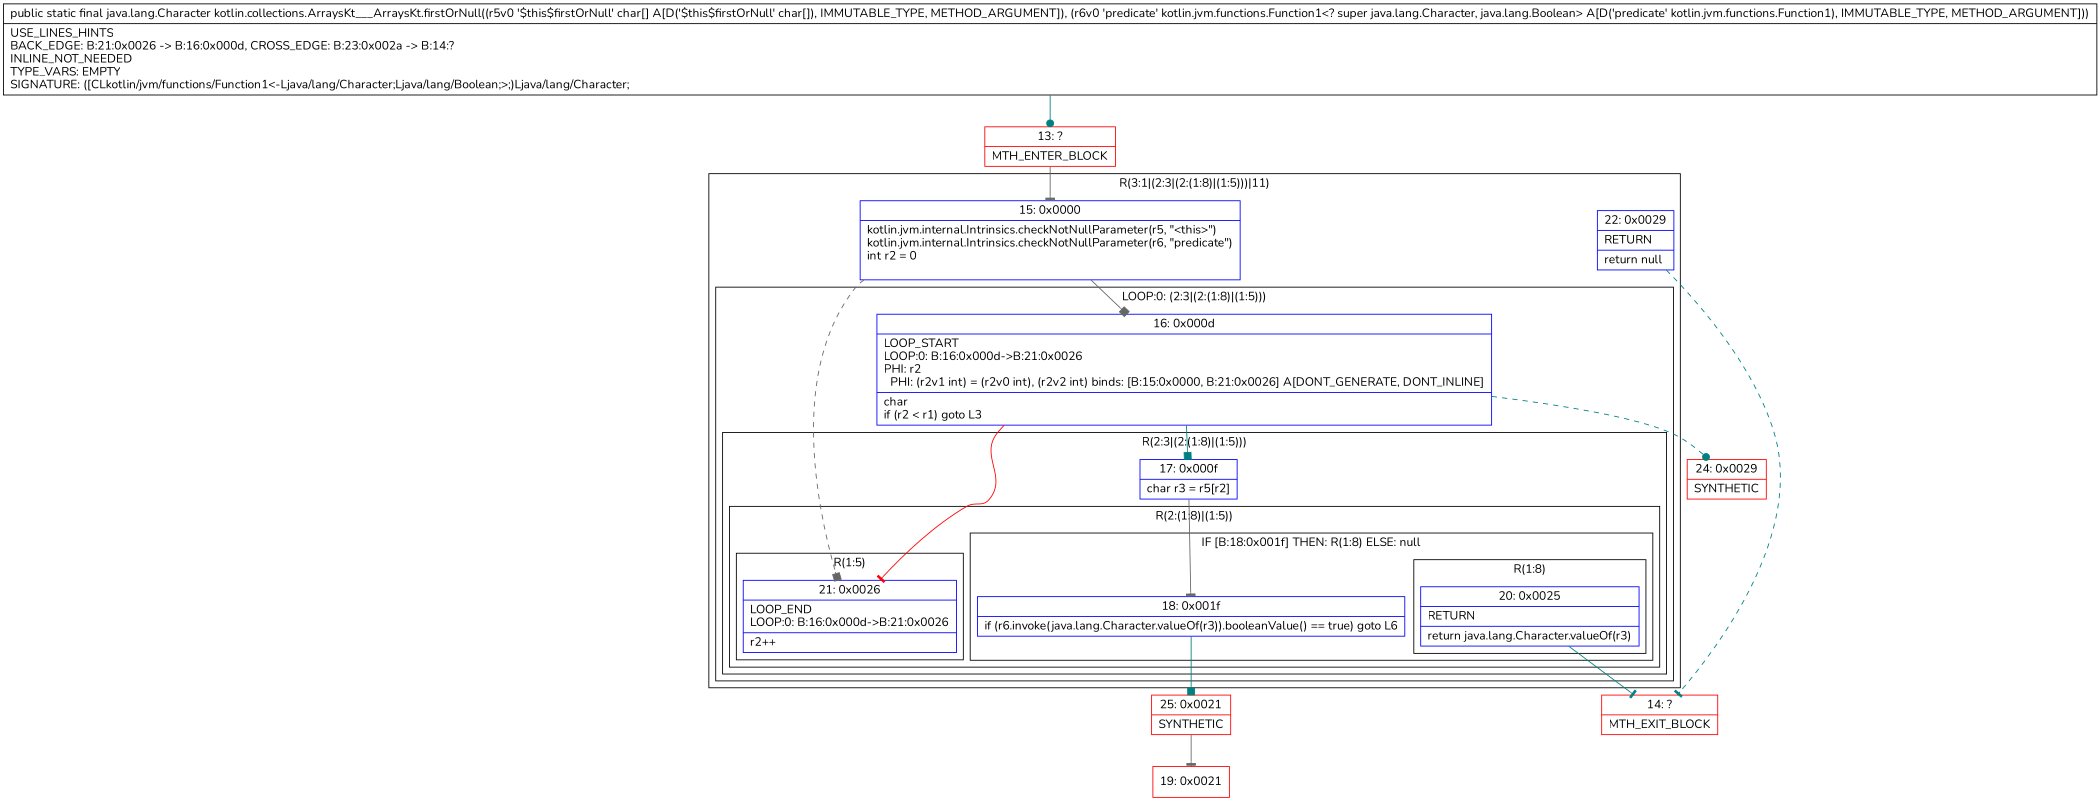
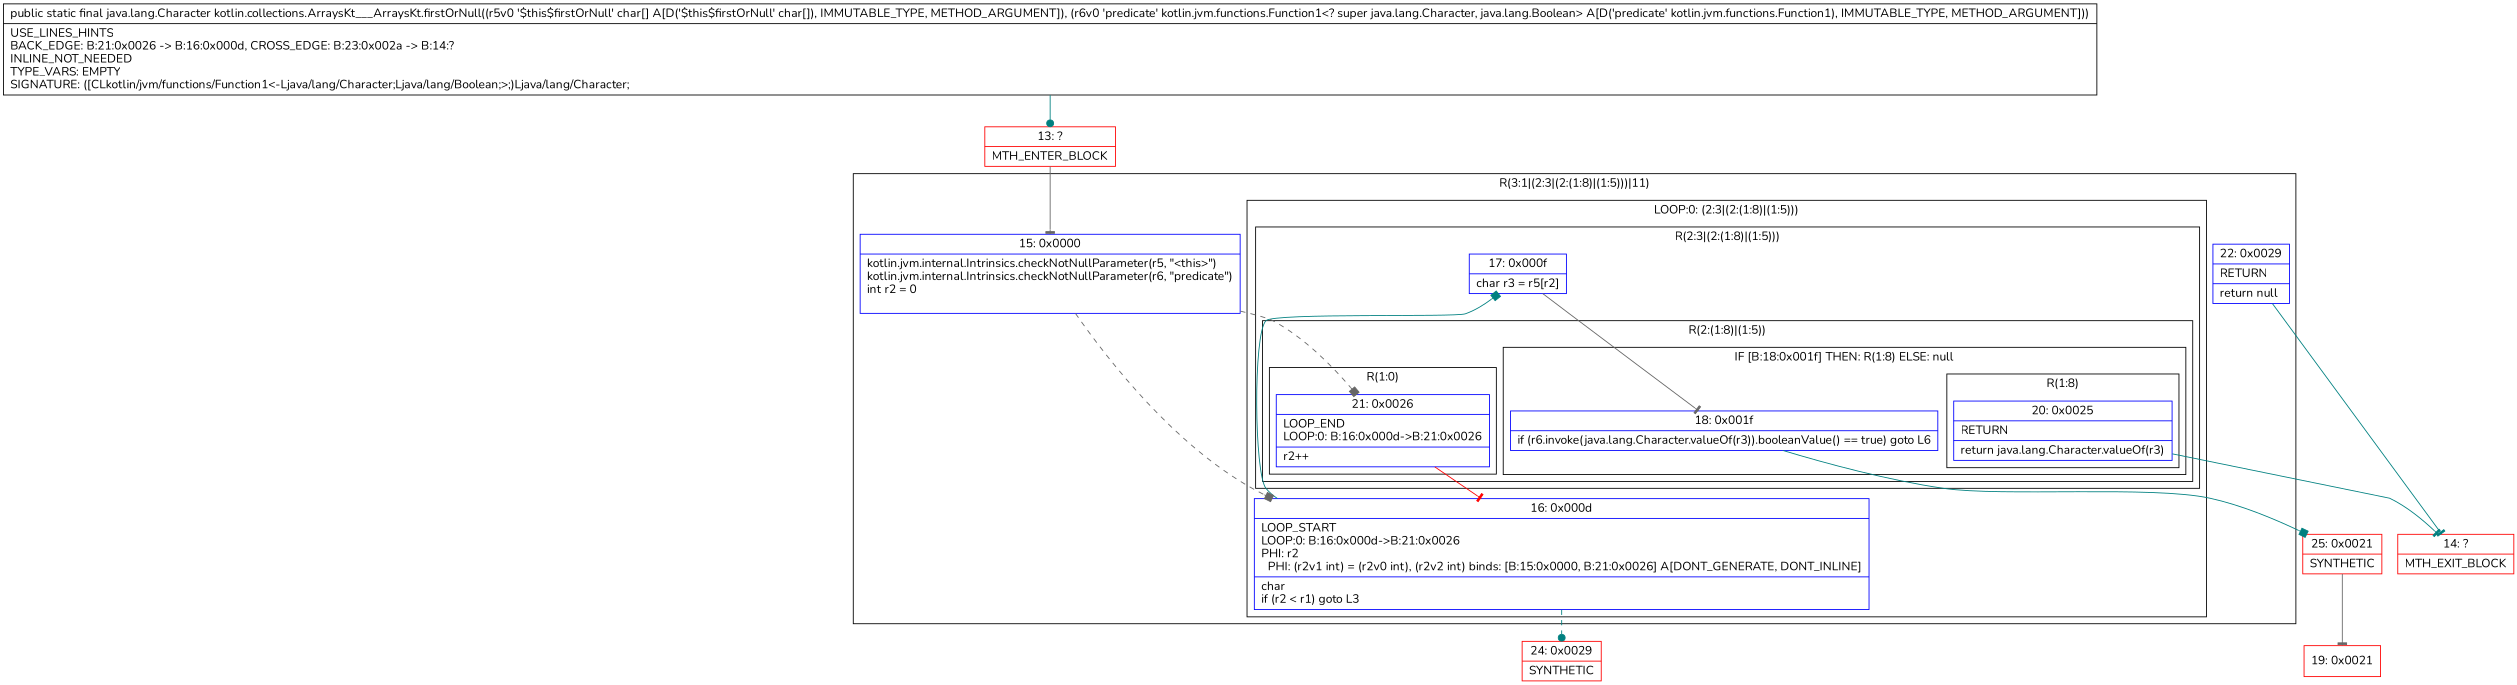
edge "15: 0x0000" -> "16: 0x000d": style solid -> dashed
edge "22: 0x0029" -> "14: ?": style dashed -> solid
edge "16: 0x000d" -> "21: 0x0026": reversed
cluster "R(1:5)": label "R(1:5)" -> "R(1:0)"
